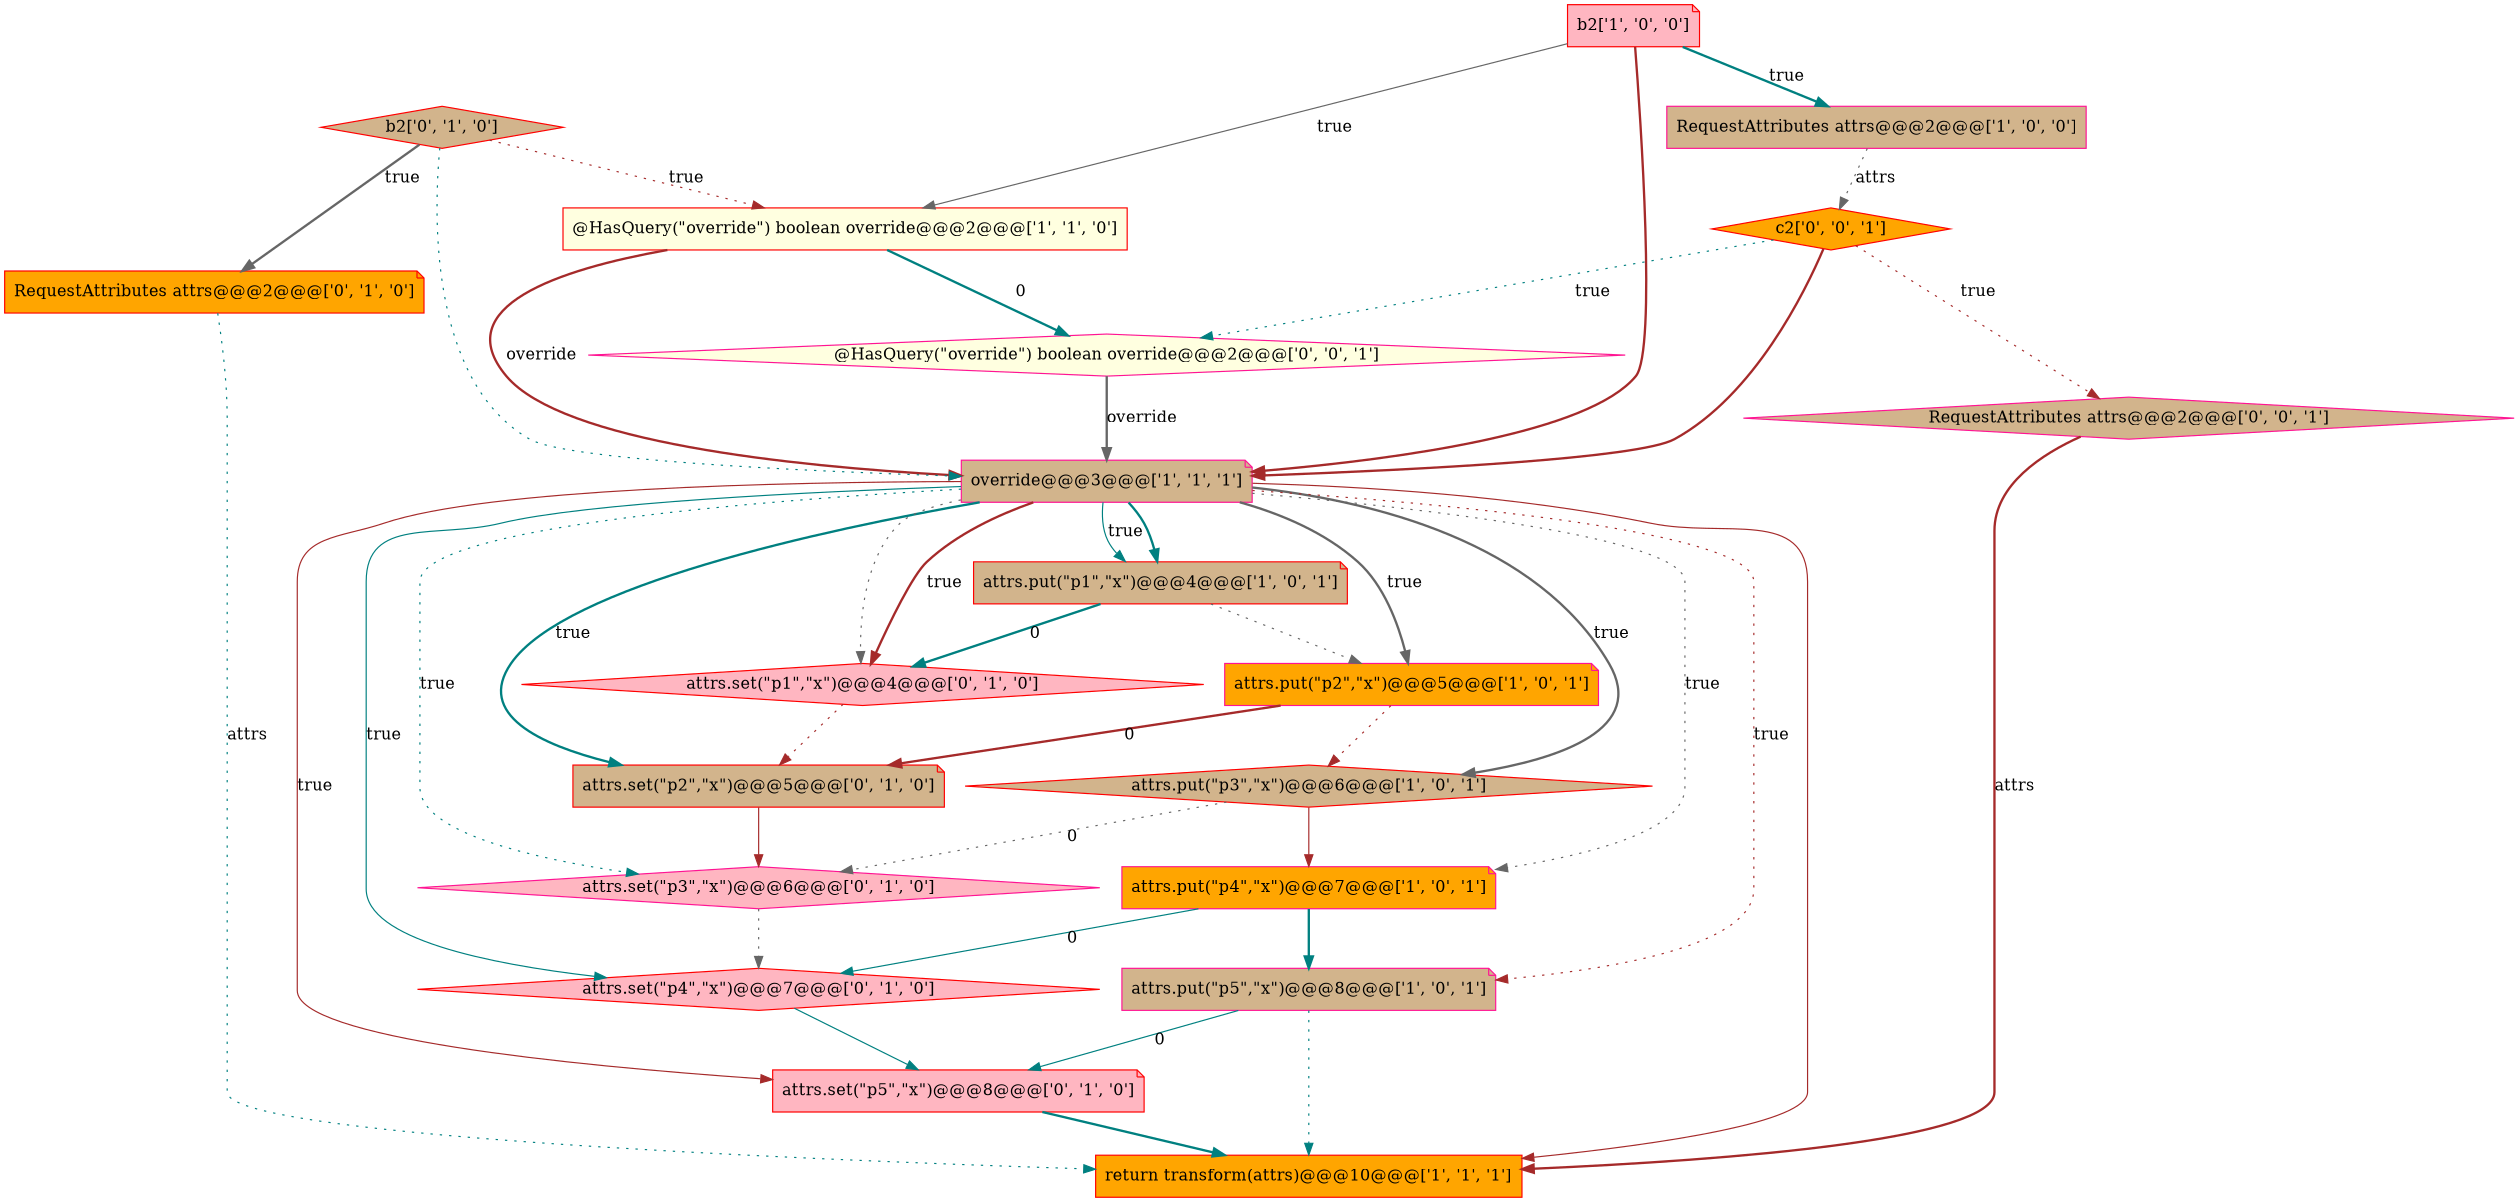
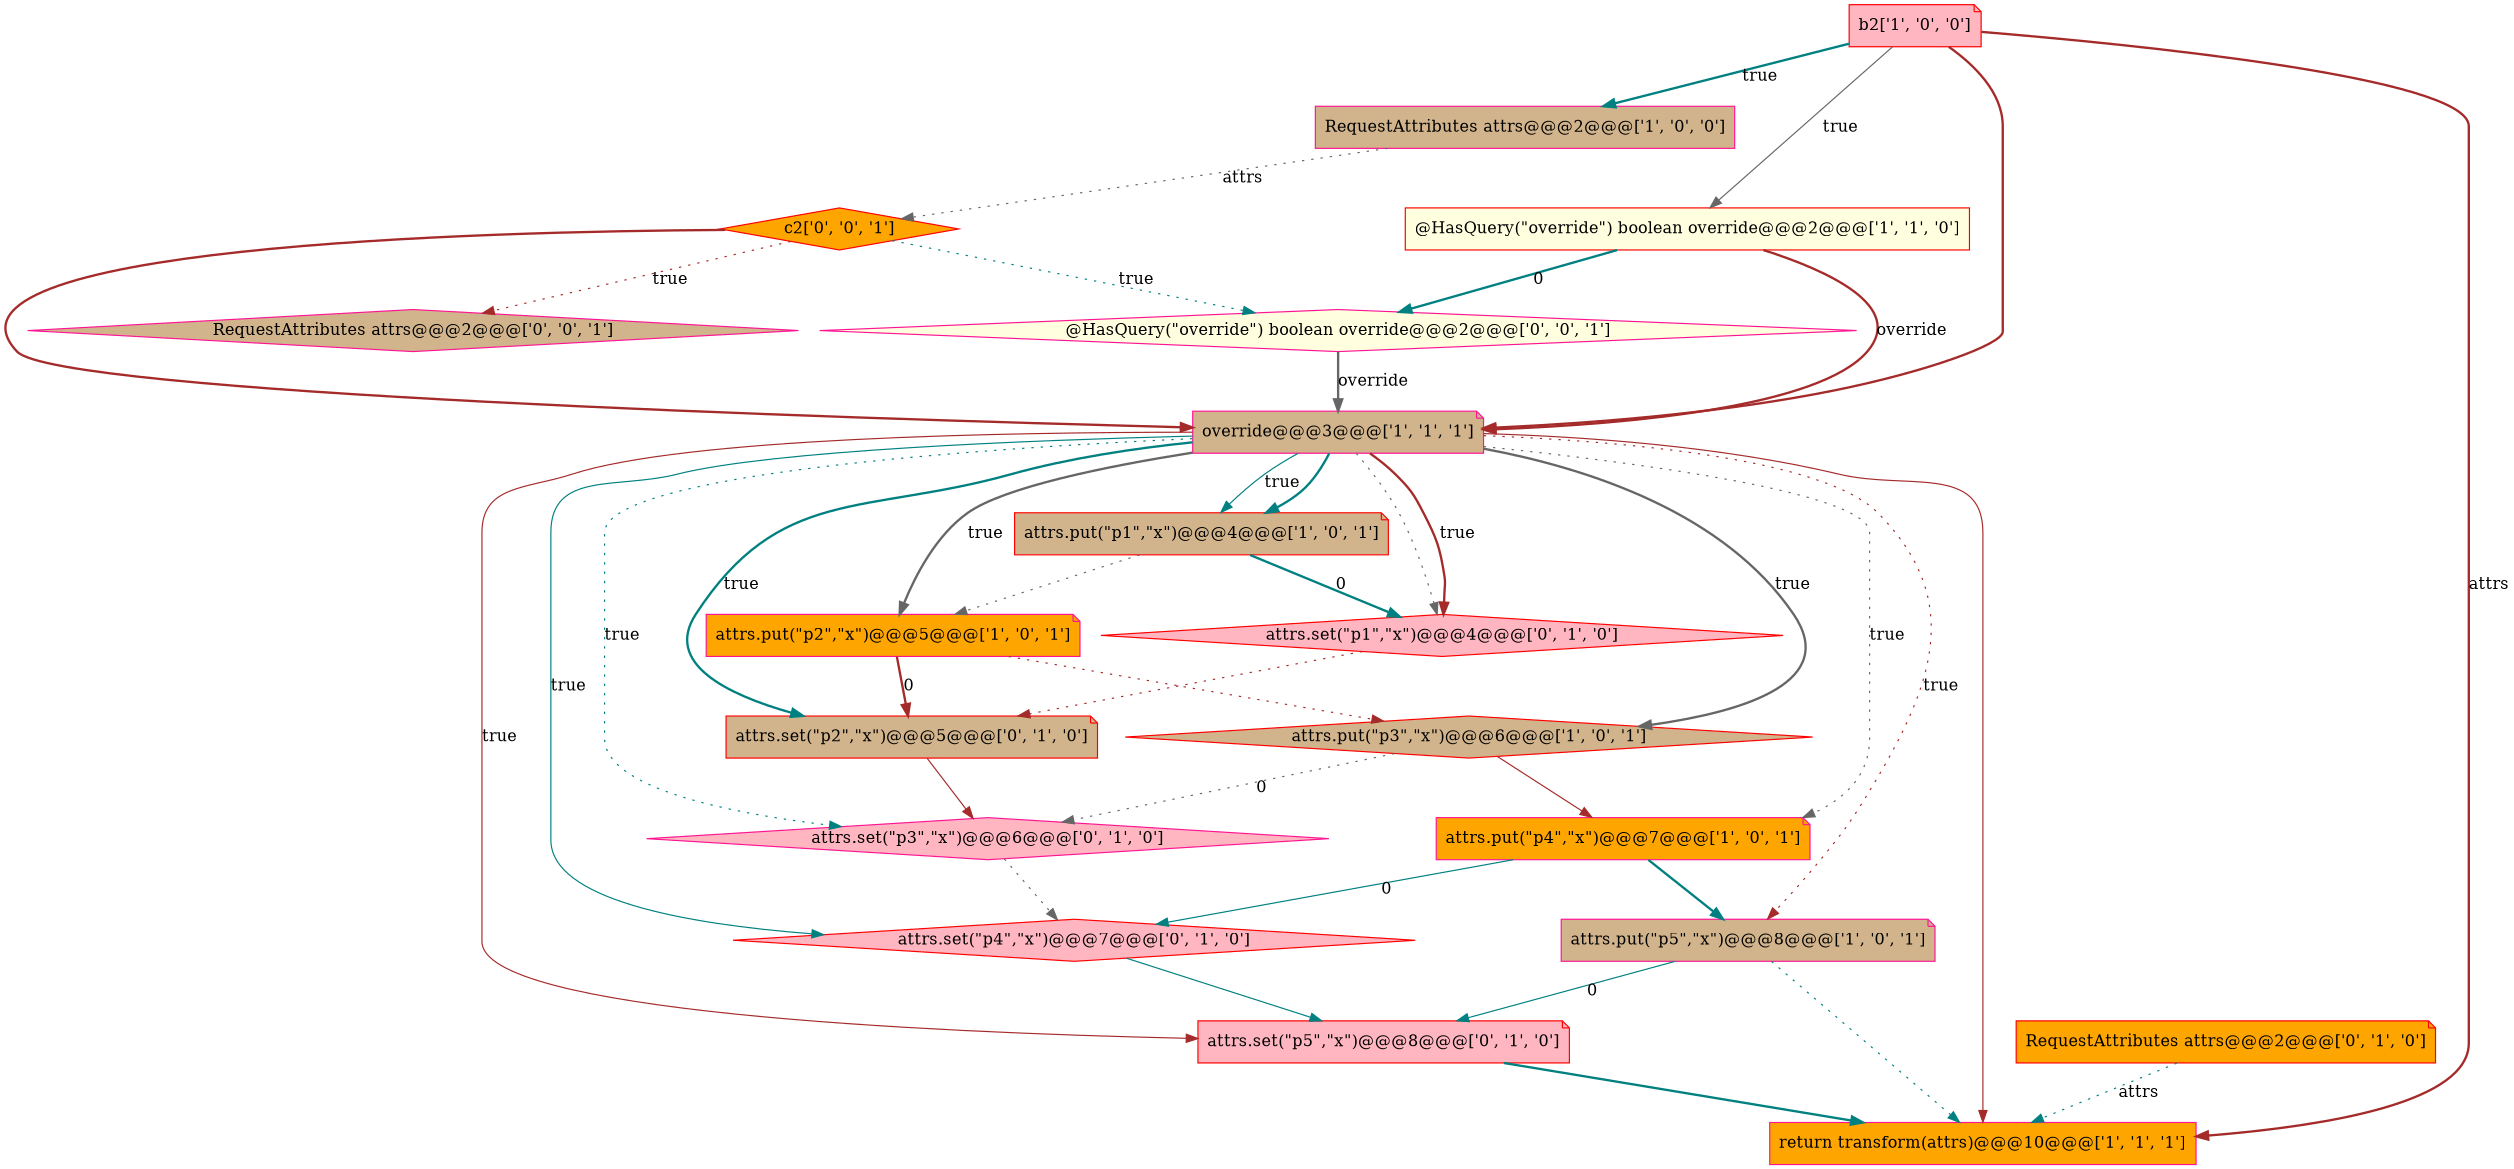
node "b2['0', '1', '0']": removed
edge "RequestAttributes attrs@@@2@@@['0', '0', '1']" -> "return transform(attrs)@@@10@@@['1', '1', '1']": now "b2['1', '0', '0']" -> "return transform(attrs)@@@10@@@['1', '1', '1']"
node "return transform(attrs)@@@10@@@['1', '1', '1']": color red -> deeppink
